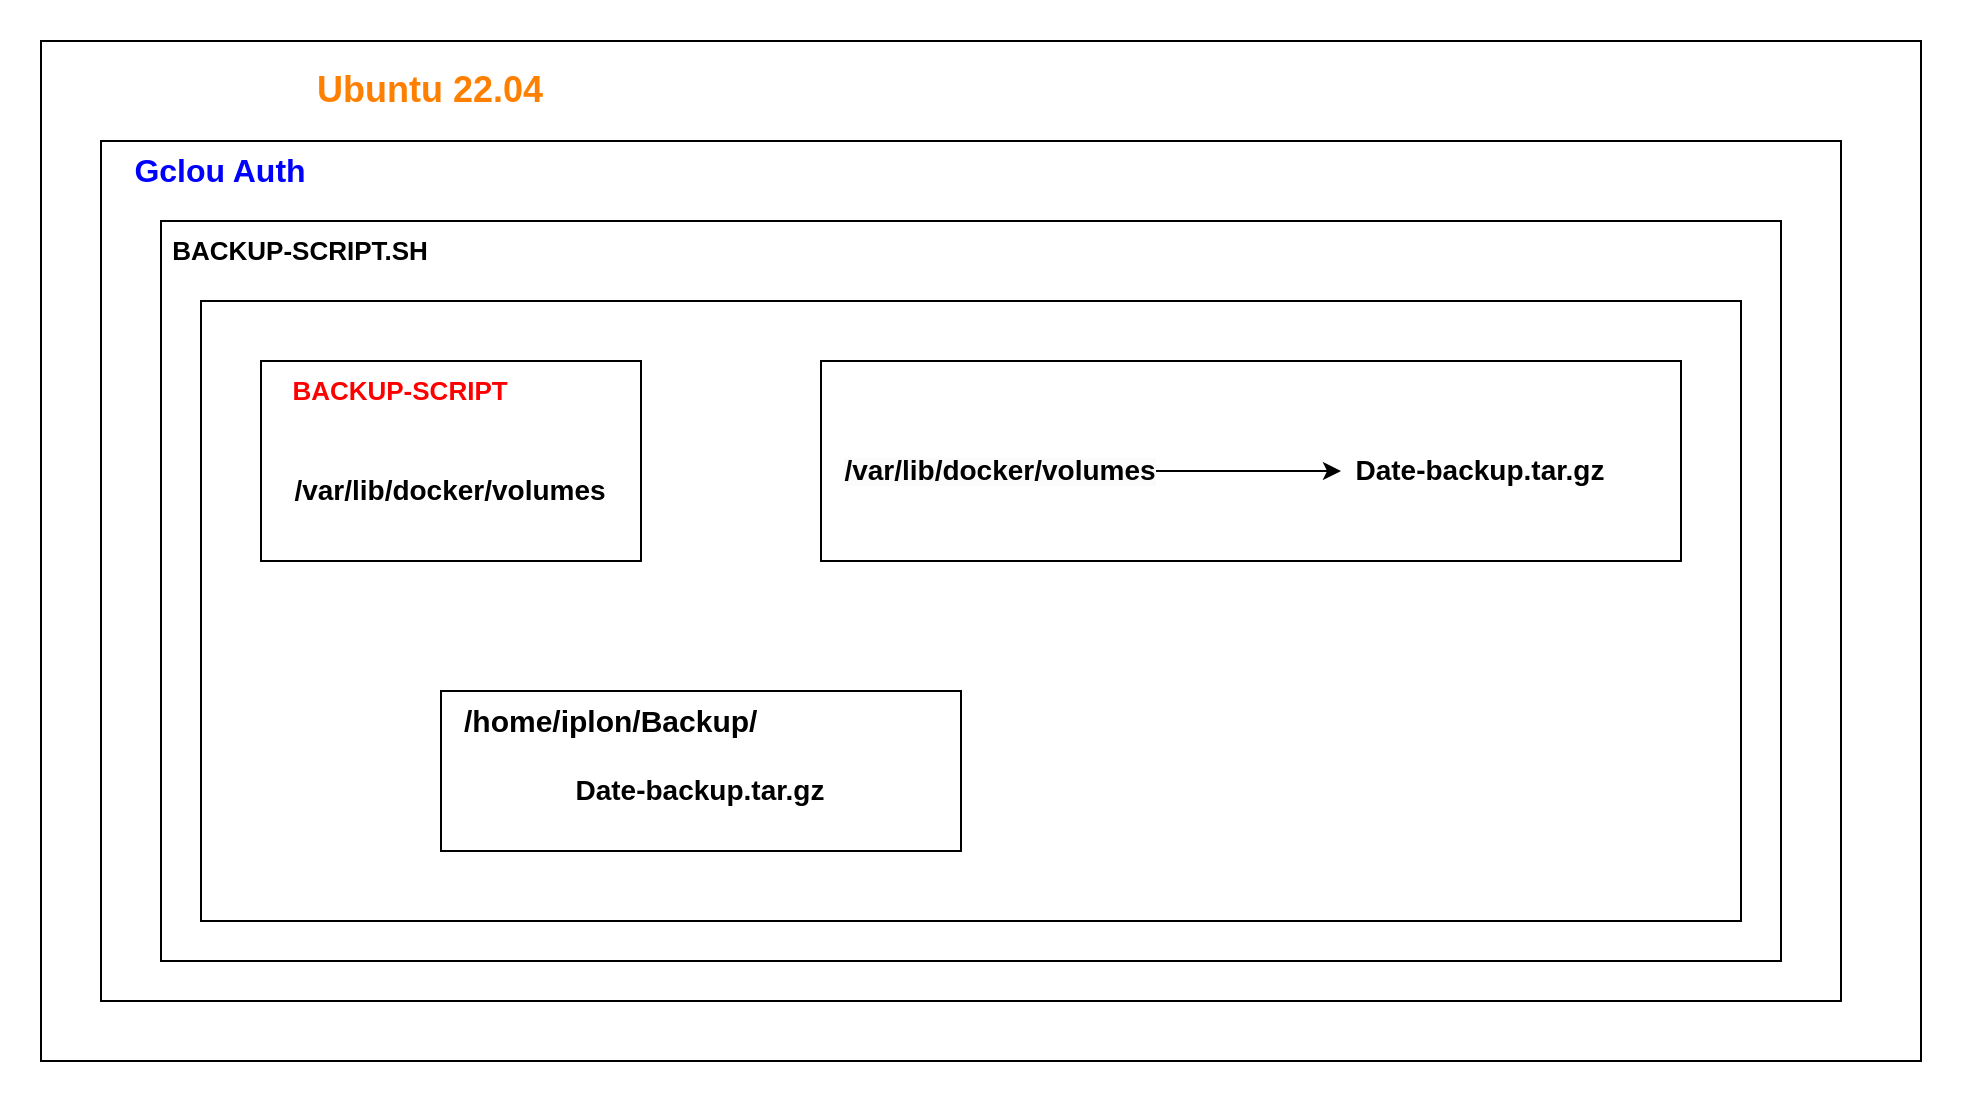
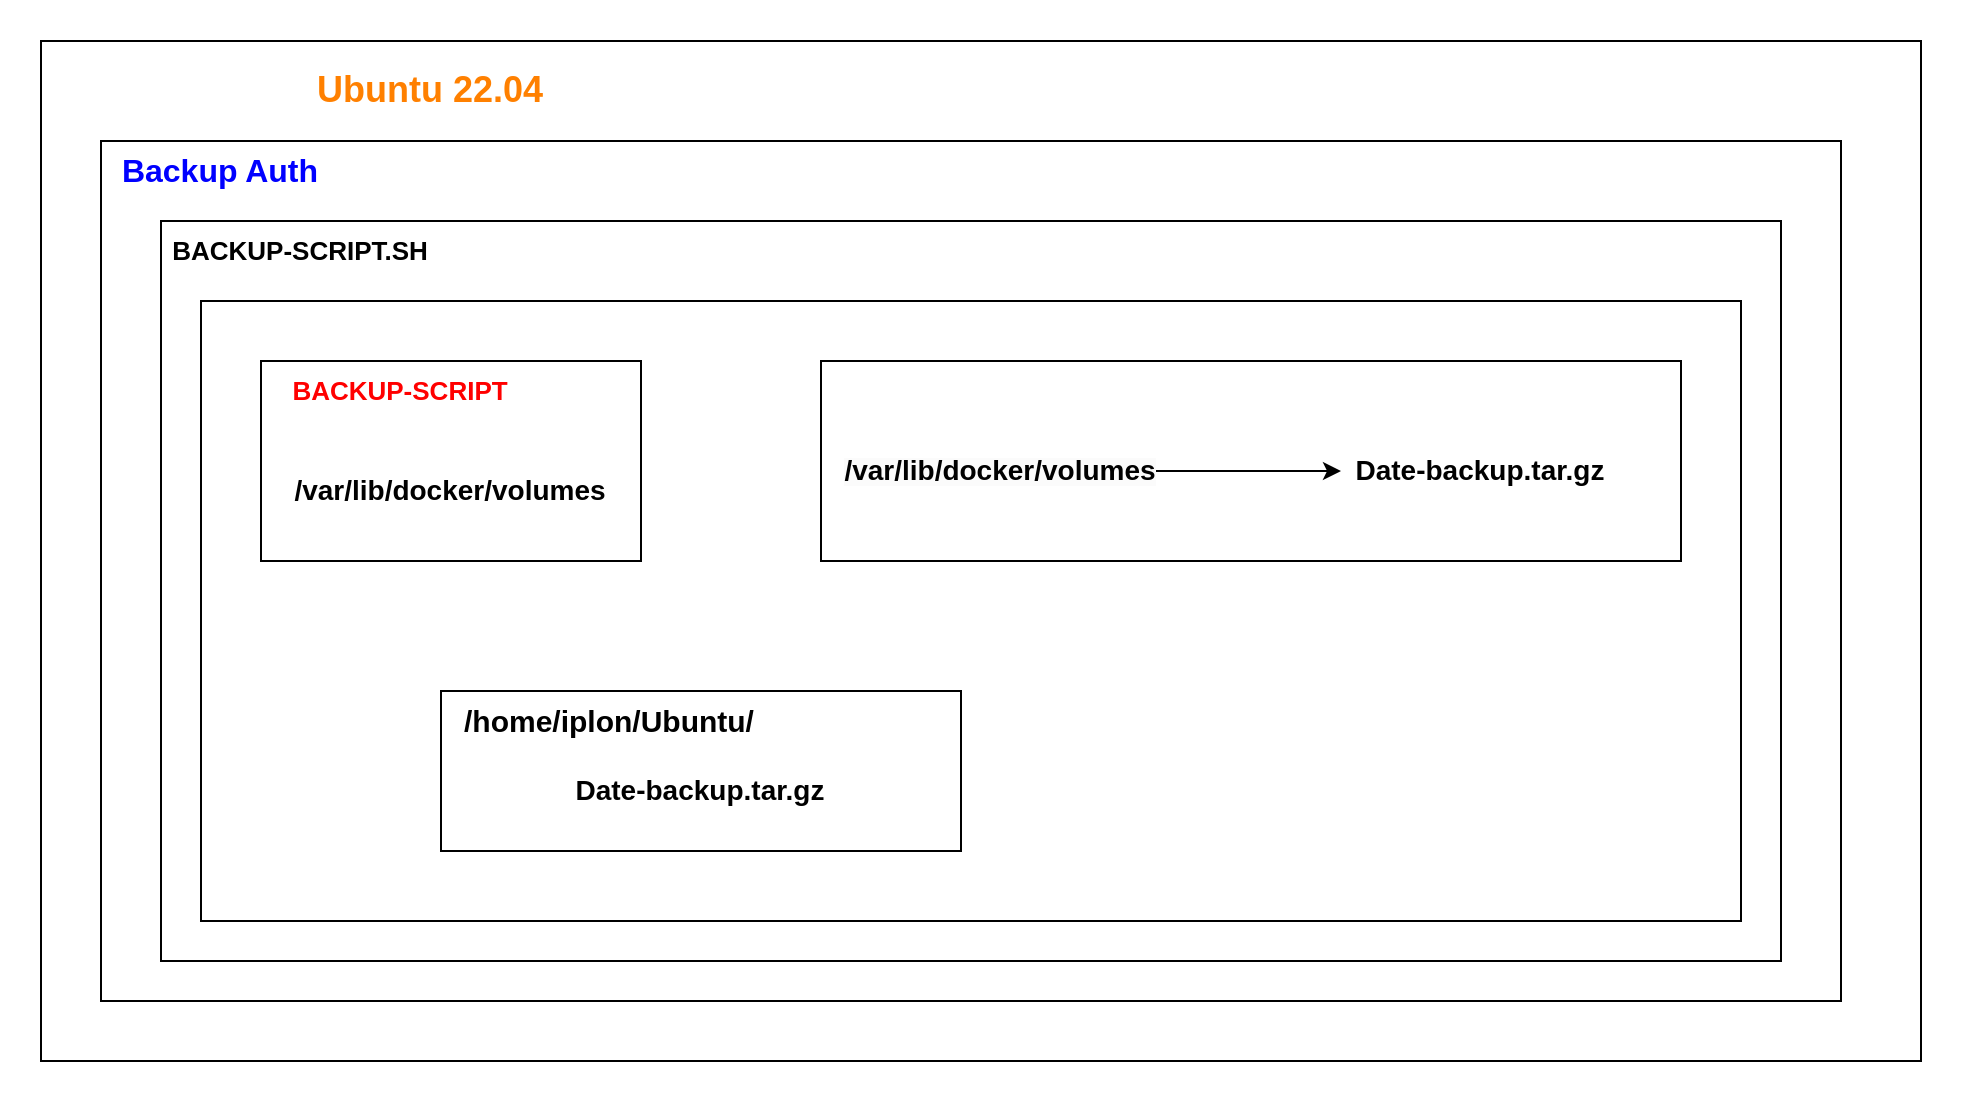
node "Gclou Auth": label "Gclou Auth" -> "Backup Auth"
node "/home/iplon/Backup/": label "/home/iplon/Backup/" -> "/home/iplon/Ubuntu/"
